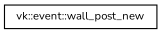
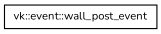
node "vk::event::wall_post_new": label "vk::event::wall_post_new" -> "vk::event::wall_post_event"
